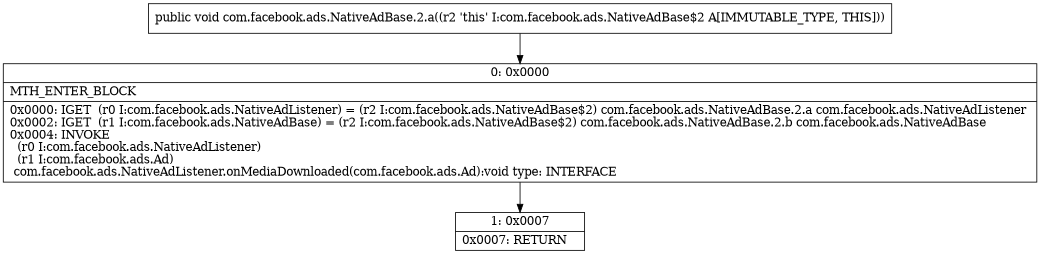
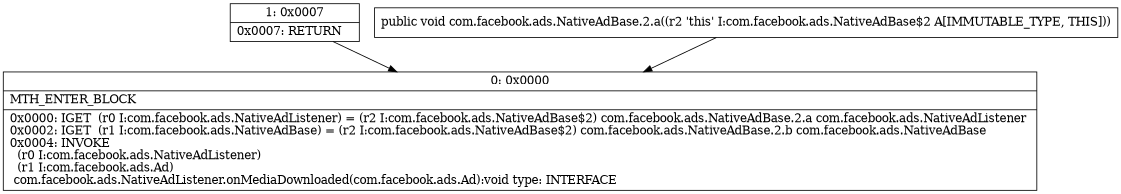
edge "0: 0x0000" -> "1: 0x0007": reversed
